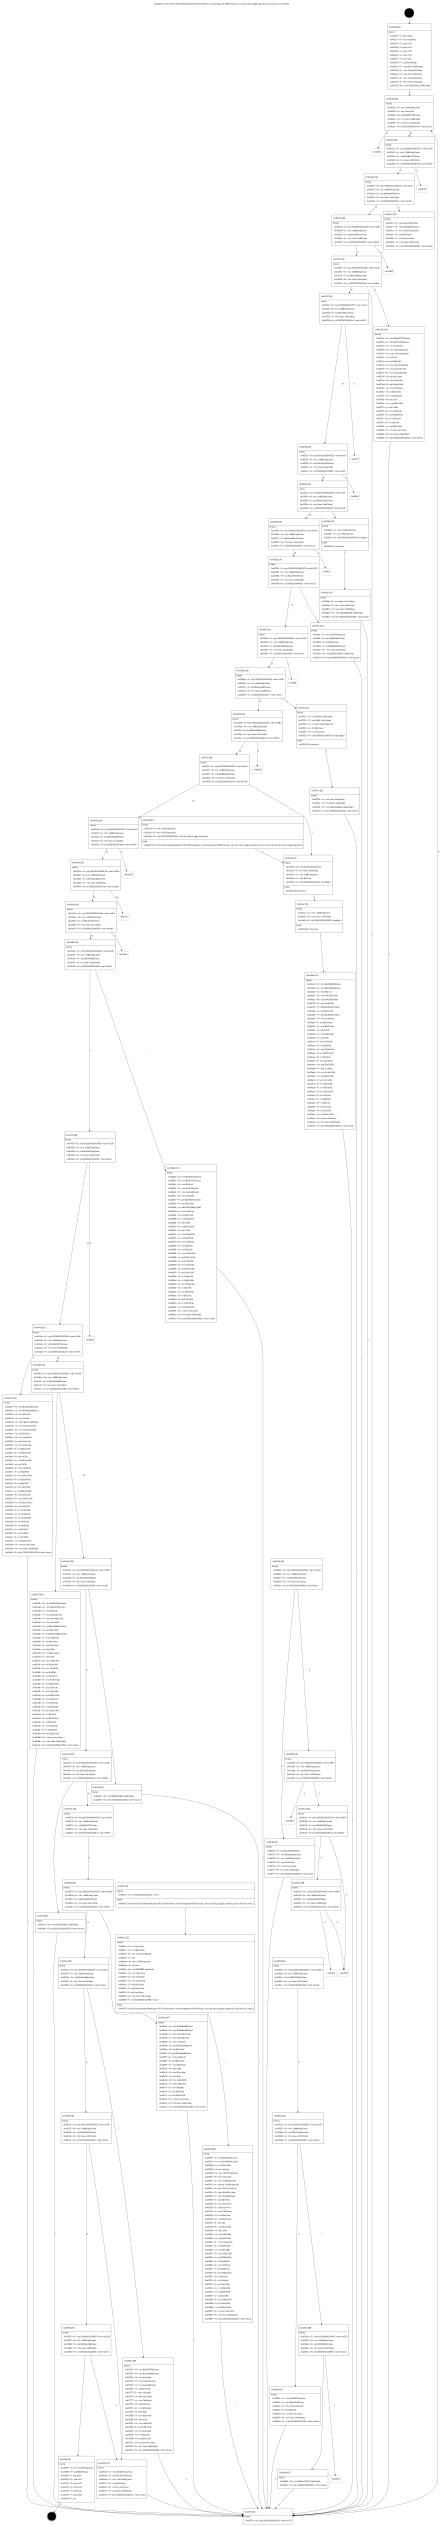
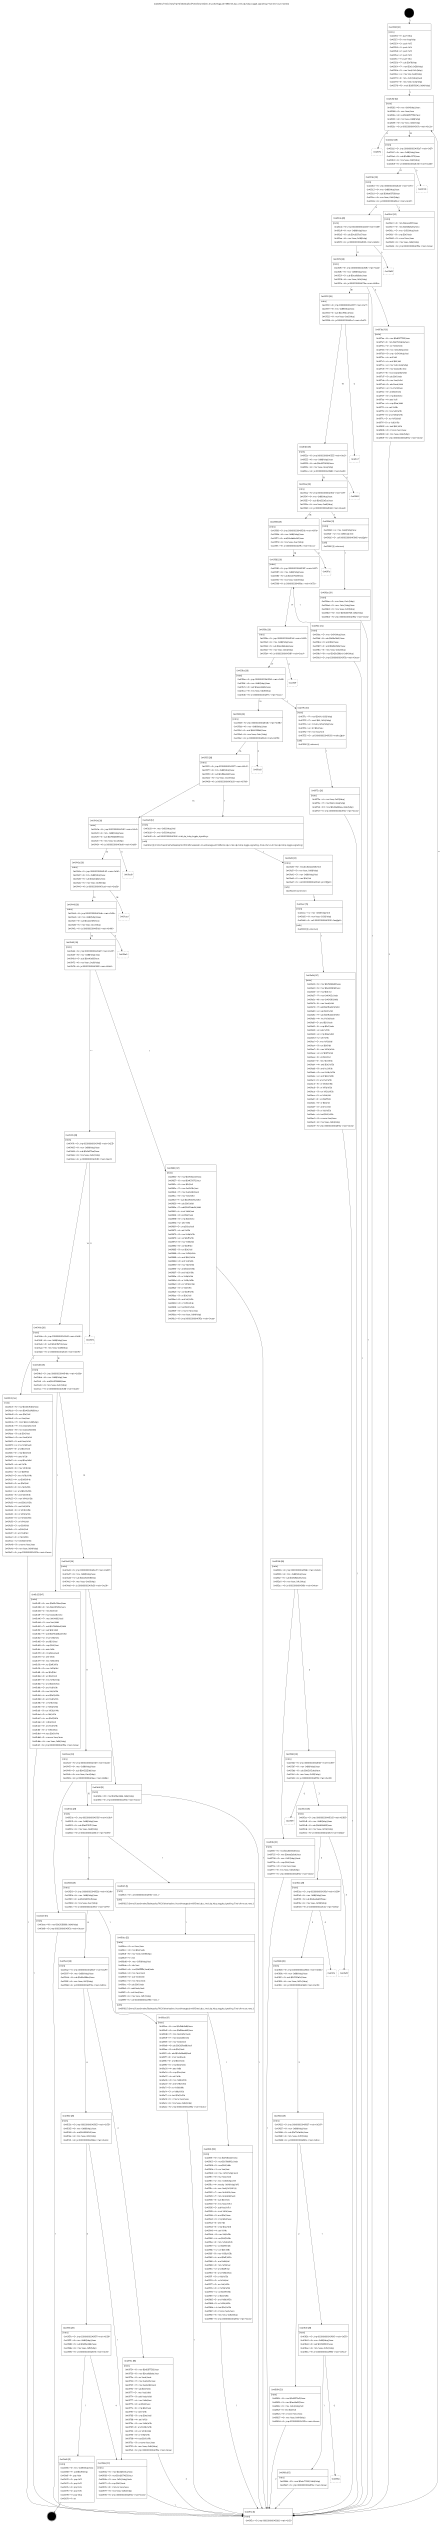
edge "0x401382 [28]" -> "0x4019ac [34]": reversed
edge "0x4013f2 [28]" -> "0x401a35 [23]": now "0x4013f2 [28]" -> "0x401a29 [12]"
edge "0x40150a [28]" -> "0x4018c5 [5]": added, label "1"
edge "0x4015ea [28]" -> "0x401afd": now "0x4015ea [28]" -> "0x401606 [28]"
